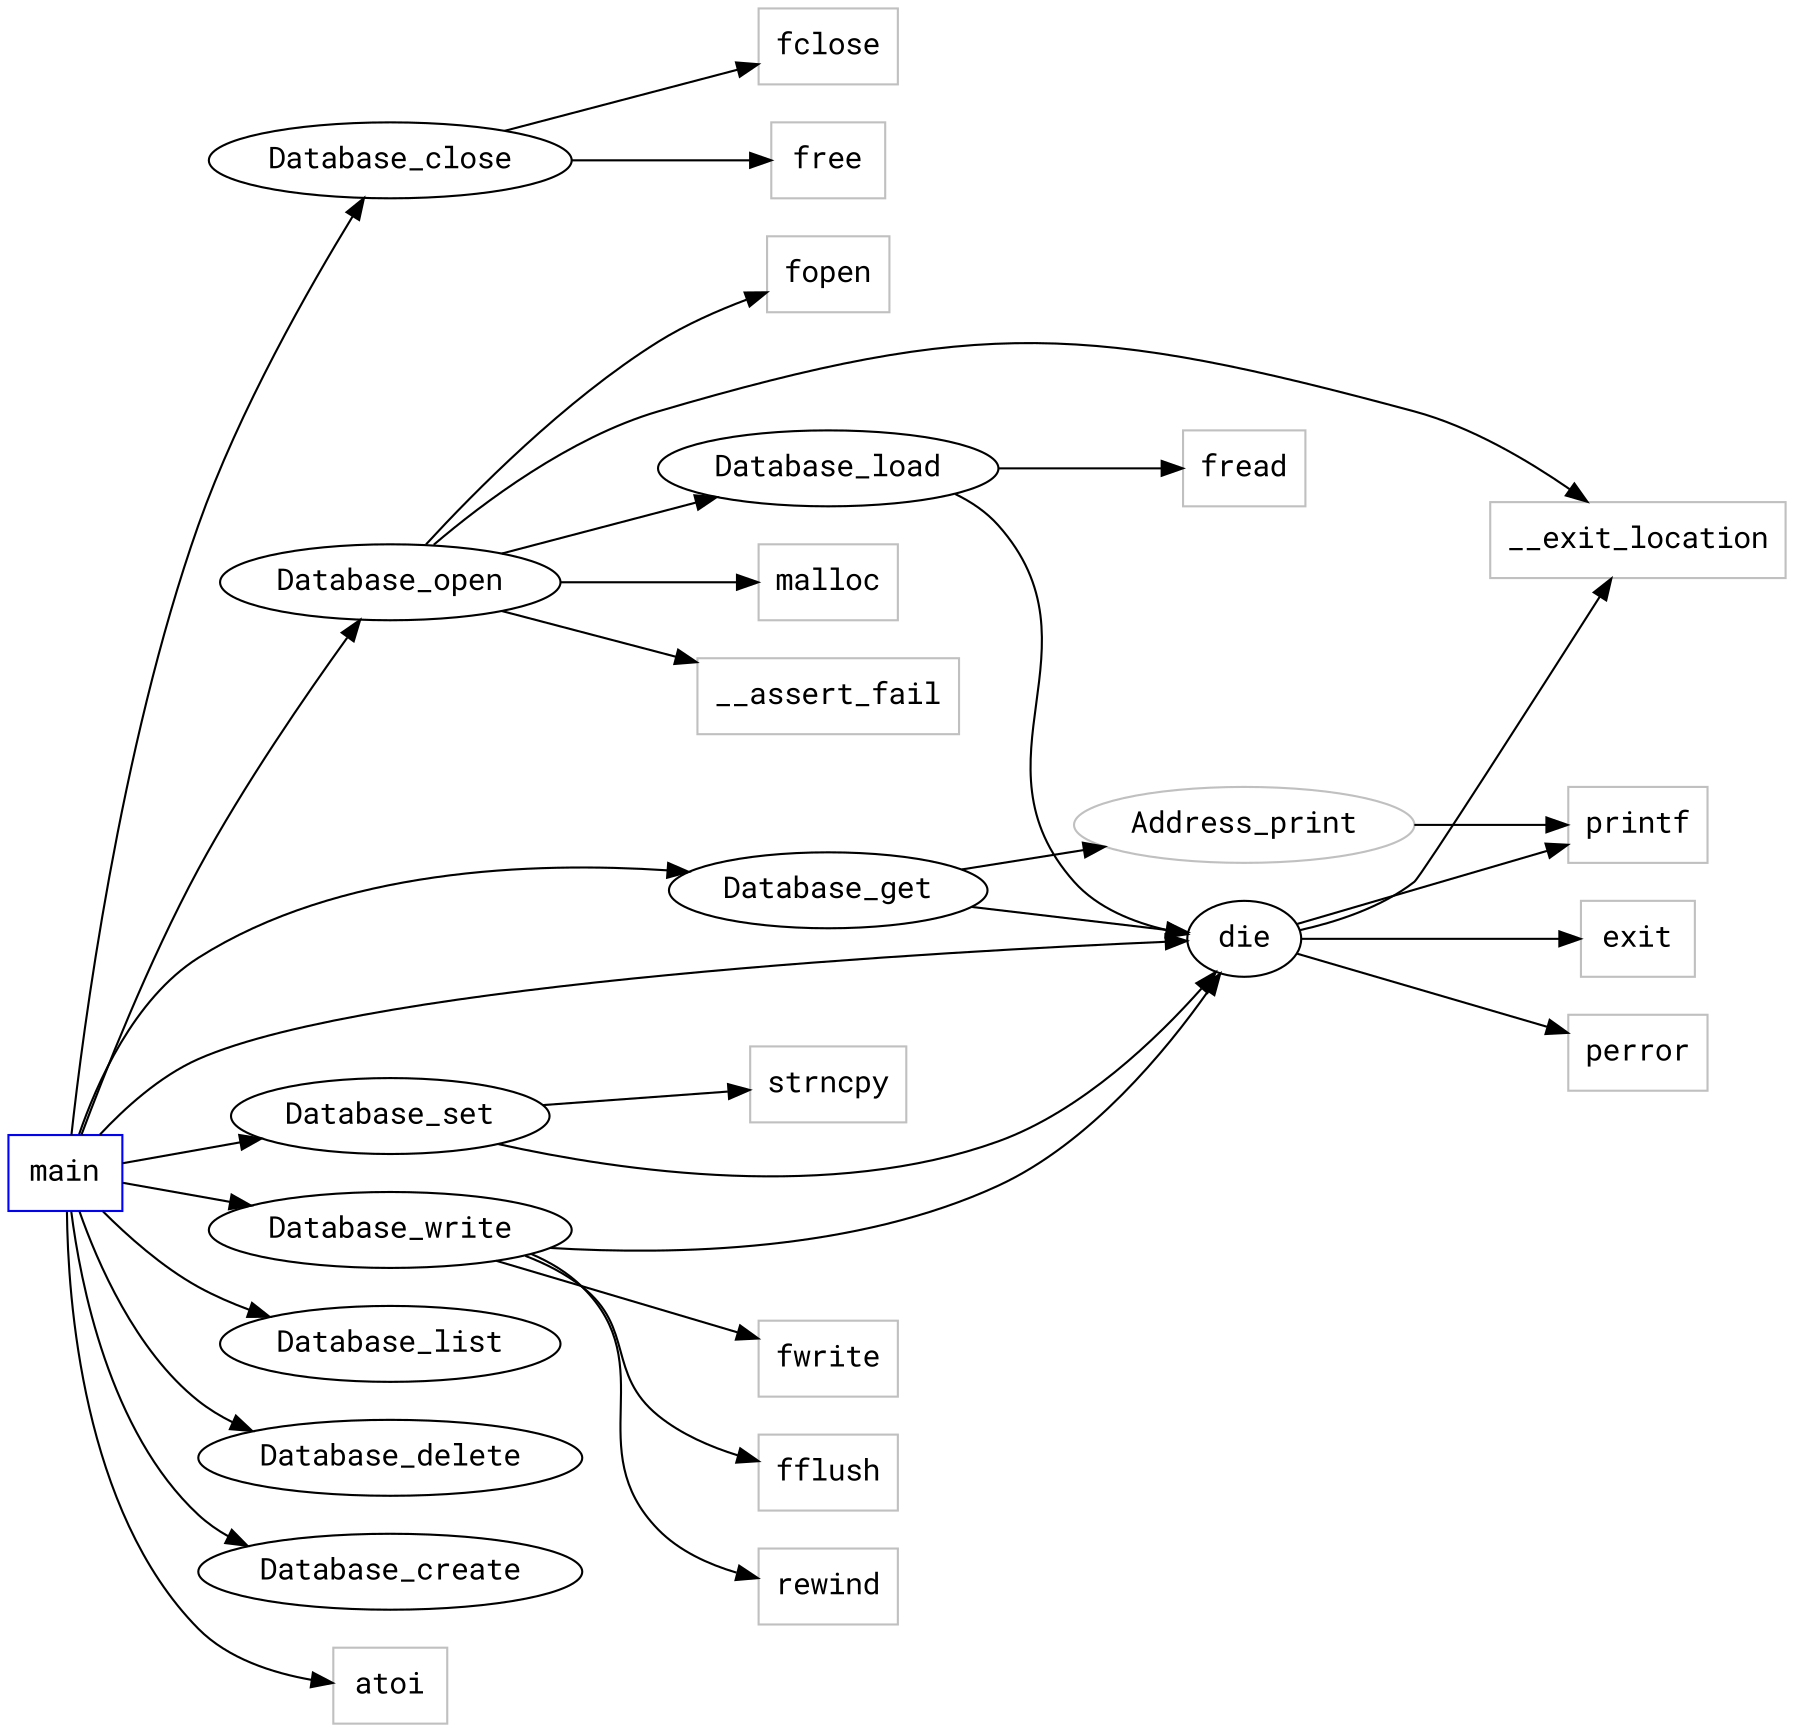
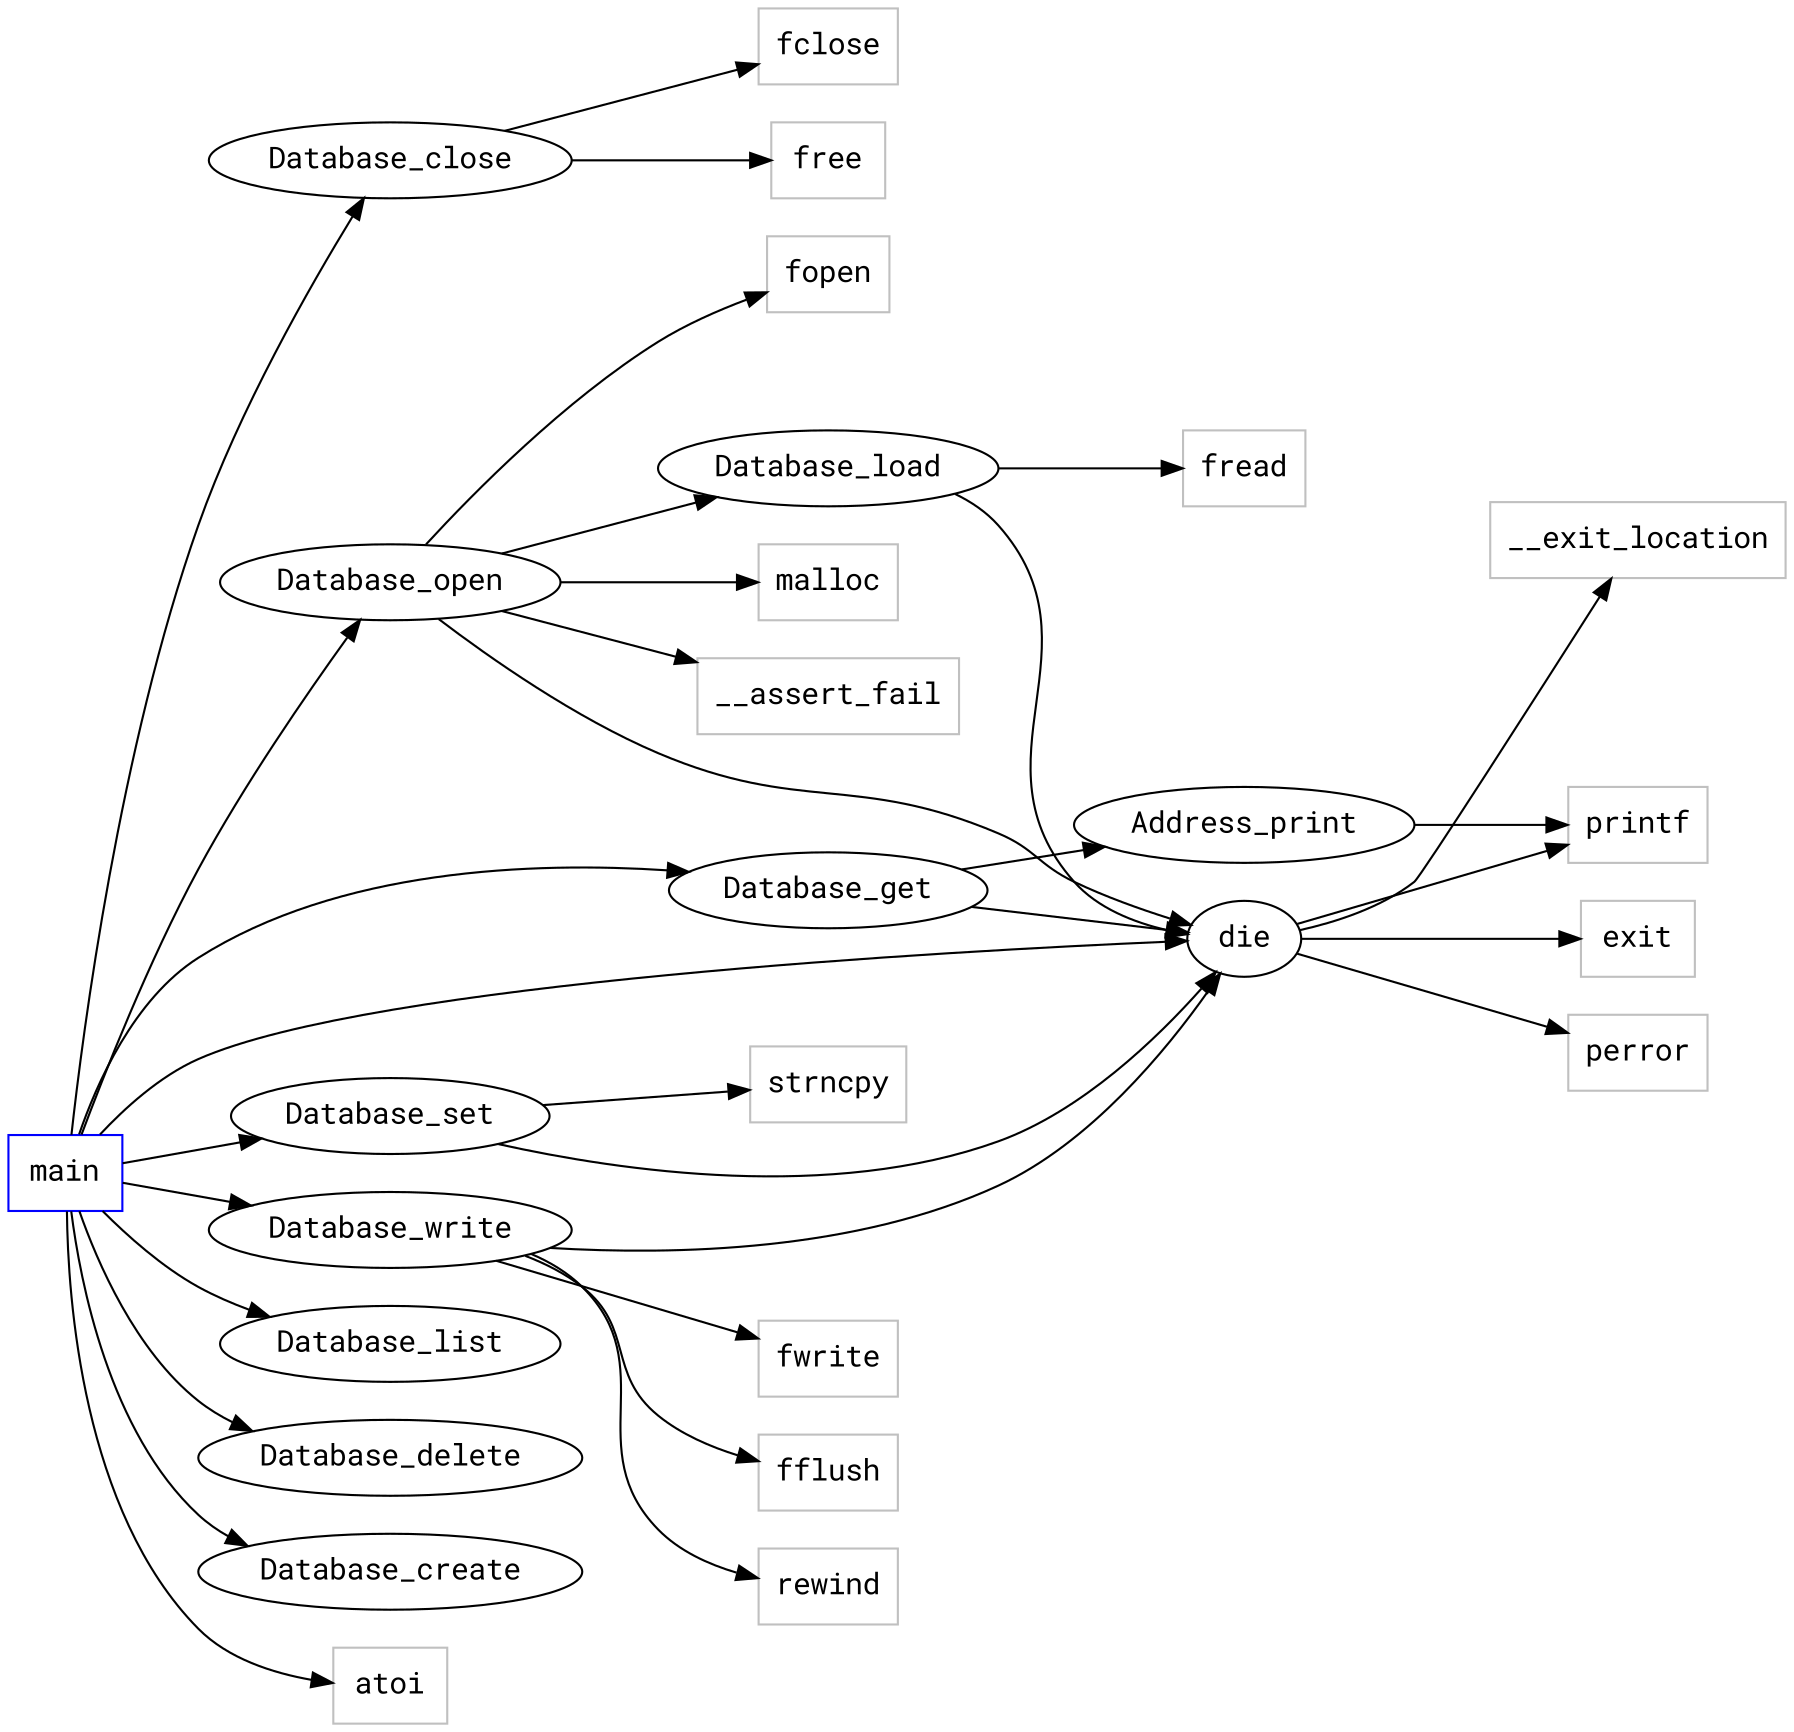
edge "Database_open" -> "__exit_location": now "Database_open" -> "die"
node "Address_print": color grey -> black
